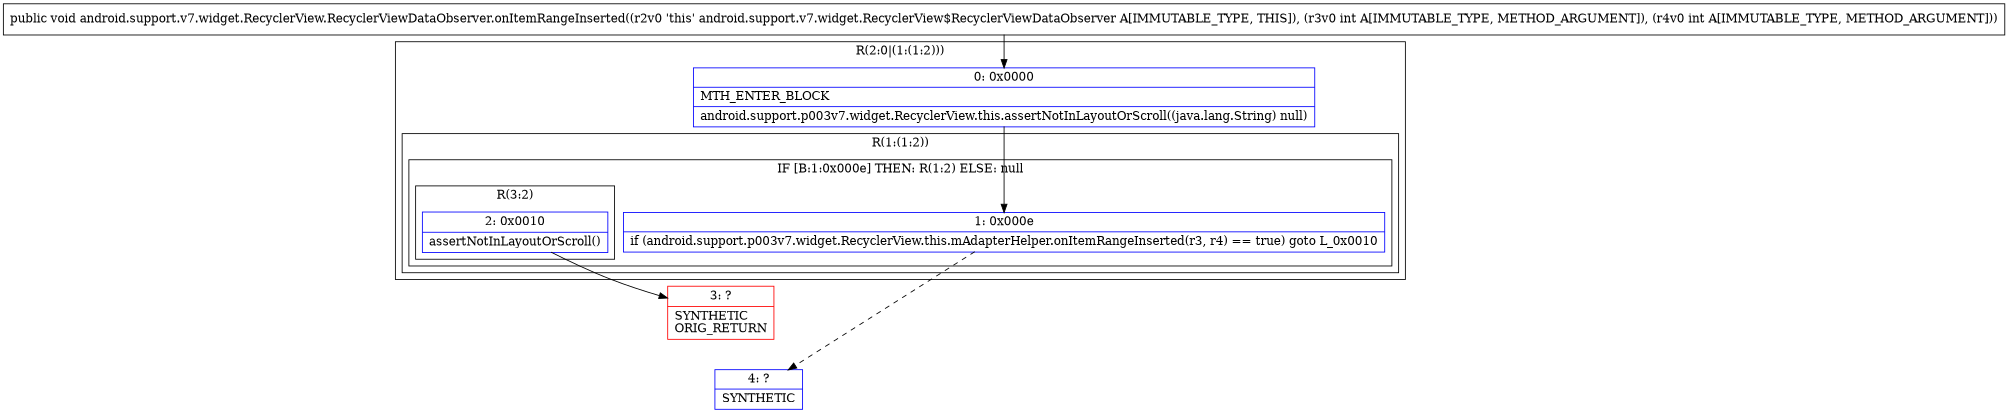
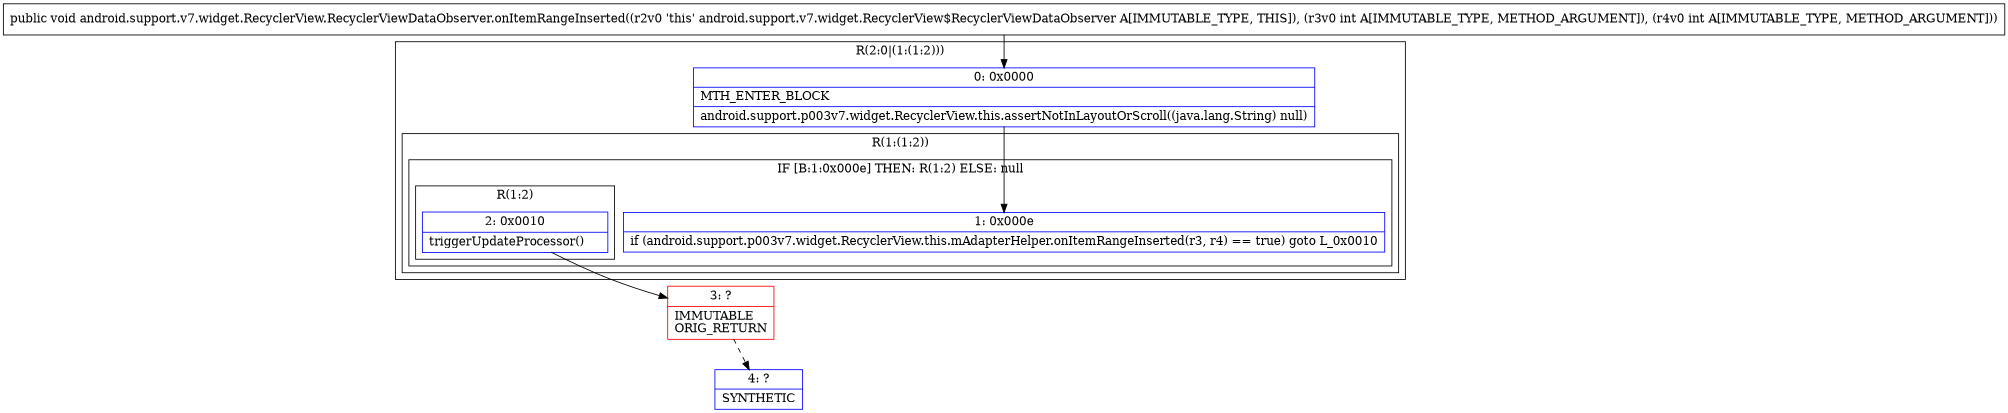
cluster "R(3:2)": label "R(3:2)" -> "R(1:2)"
node "2: 0x0010": text "assertNotInLayoutOrScroll()" -> "triggerUpdateProcessor()"
edge "1: 0x000e" -> "4: ?": now "3: ?" -> "4: ?"
node "3: ?": text "SYNTHETIC" -> "IMMUTABLE"
